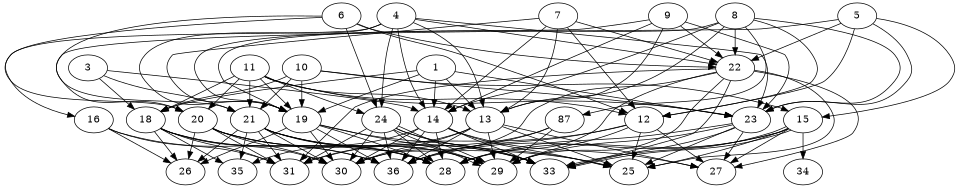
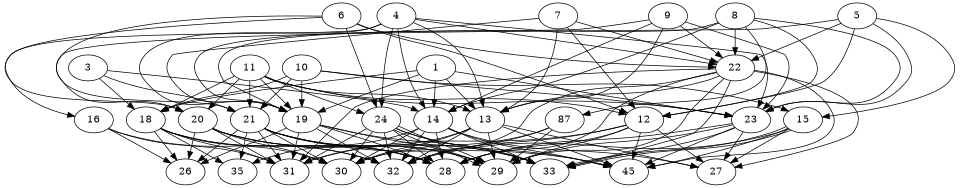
edge "7" -> "14": removed
edge "8" -> "13": now "22" -> "13"
edge "19" -> "30": now "19" -> "31"
edge "15" -> "28": now "12" -> "28"
node "36": label "36" -> "32"
node "25": label "25" -> "45"
node "34": removed
